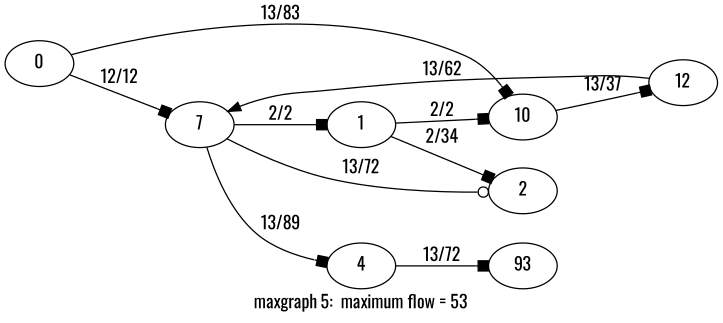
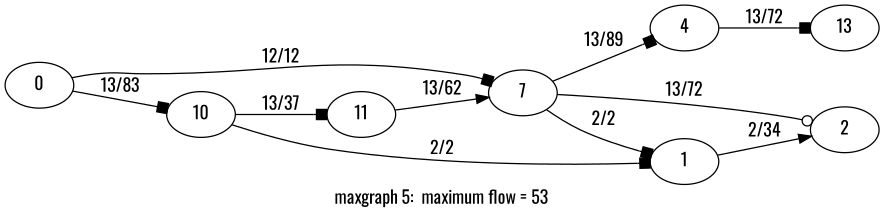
node "12": label "12" -> "11"
edge "1" -> "10": reversed
edge "1" -> "2": arrowhead box -> normal
node "93": label "93" -> "13"
